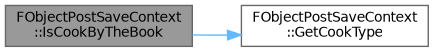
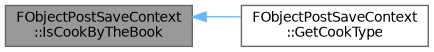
edge "FObjectPostSaveContext ::IsCookByTheBook" -> "FObjectPostSaveContext ::GetCookType": reversed
